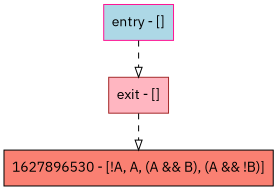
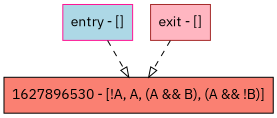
edge "entry - []" -> "exit - []": now "entry - []" -> "1627896530 - [!A, A, (A && B), (A && !B)]"
